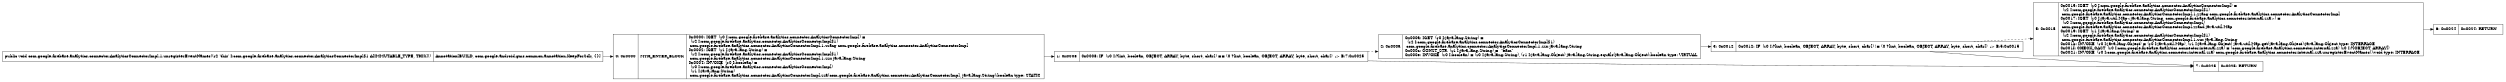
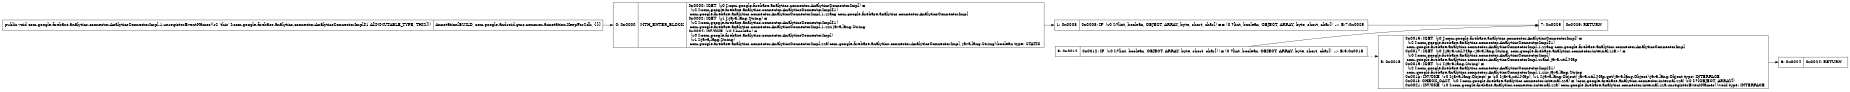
node "2: 0x000a": removed
